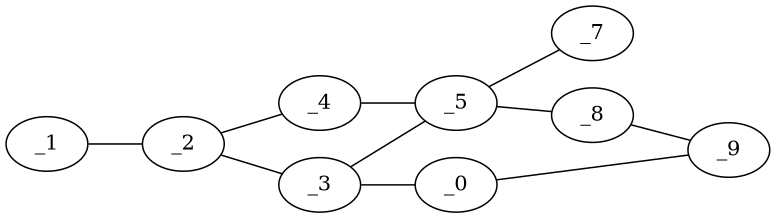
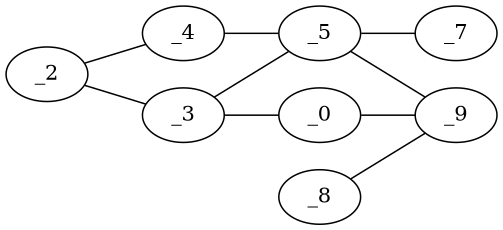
edge "_5" -- "_8": now "_5" -- "_9"
node "_1": removed
